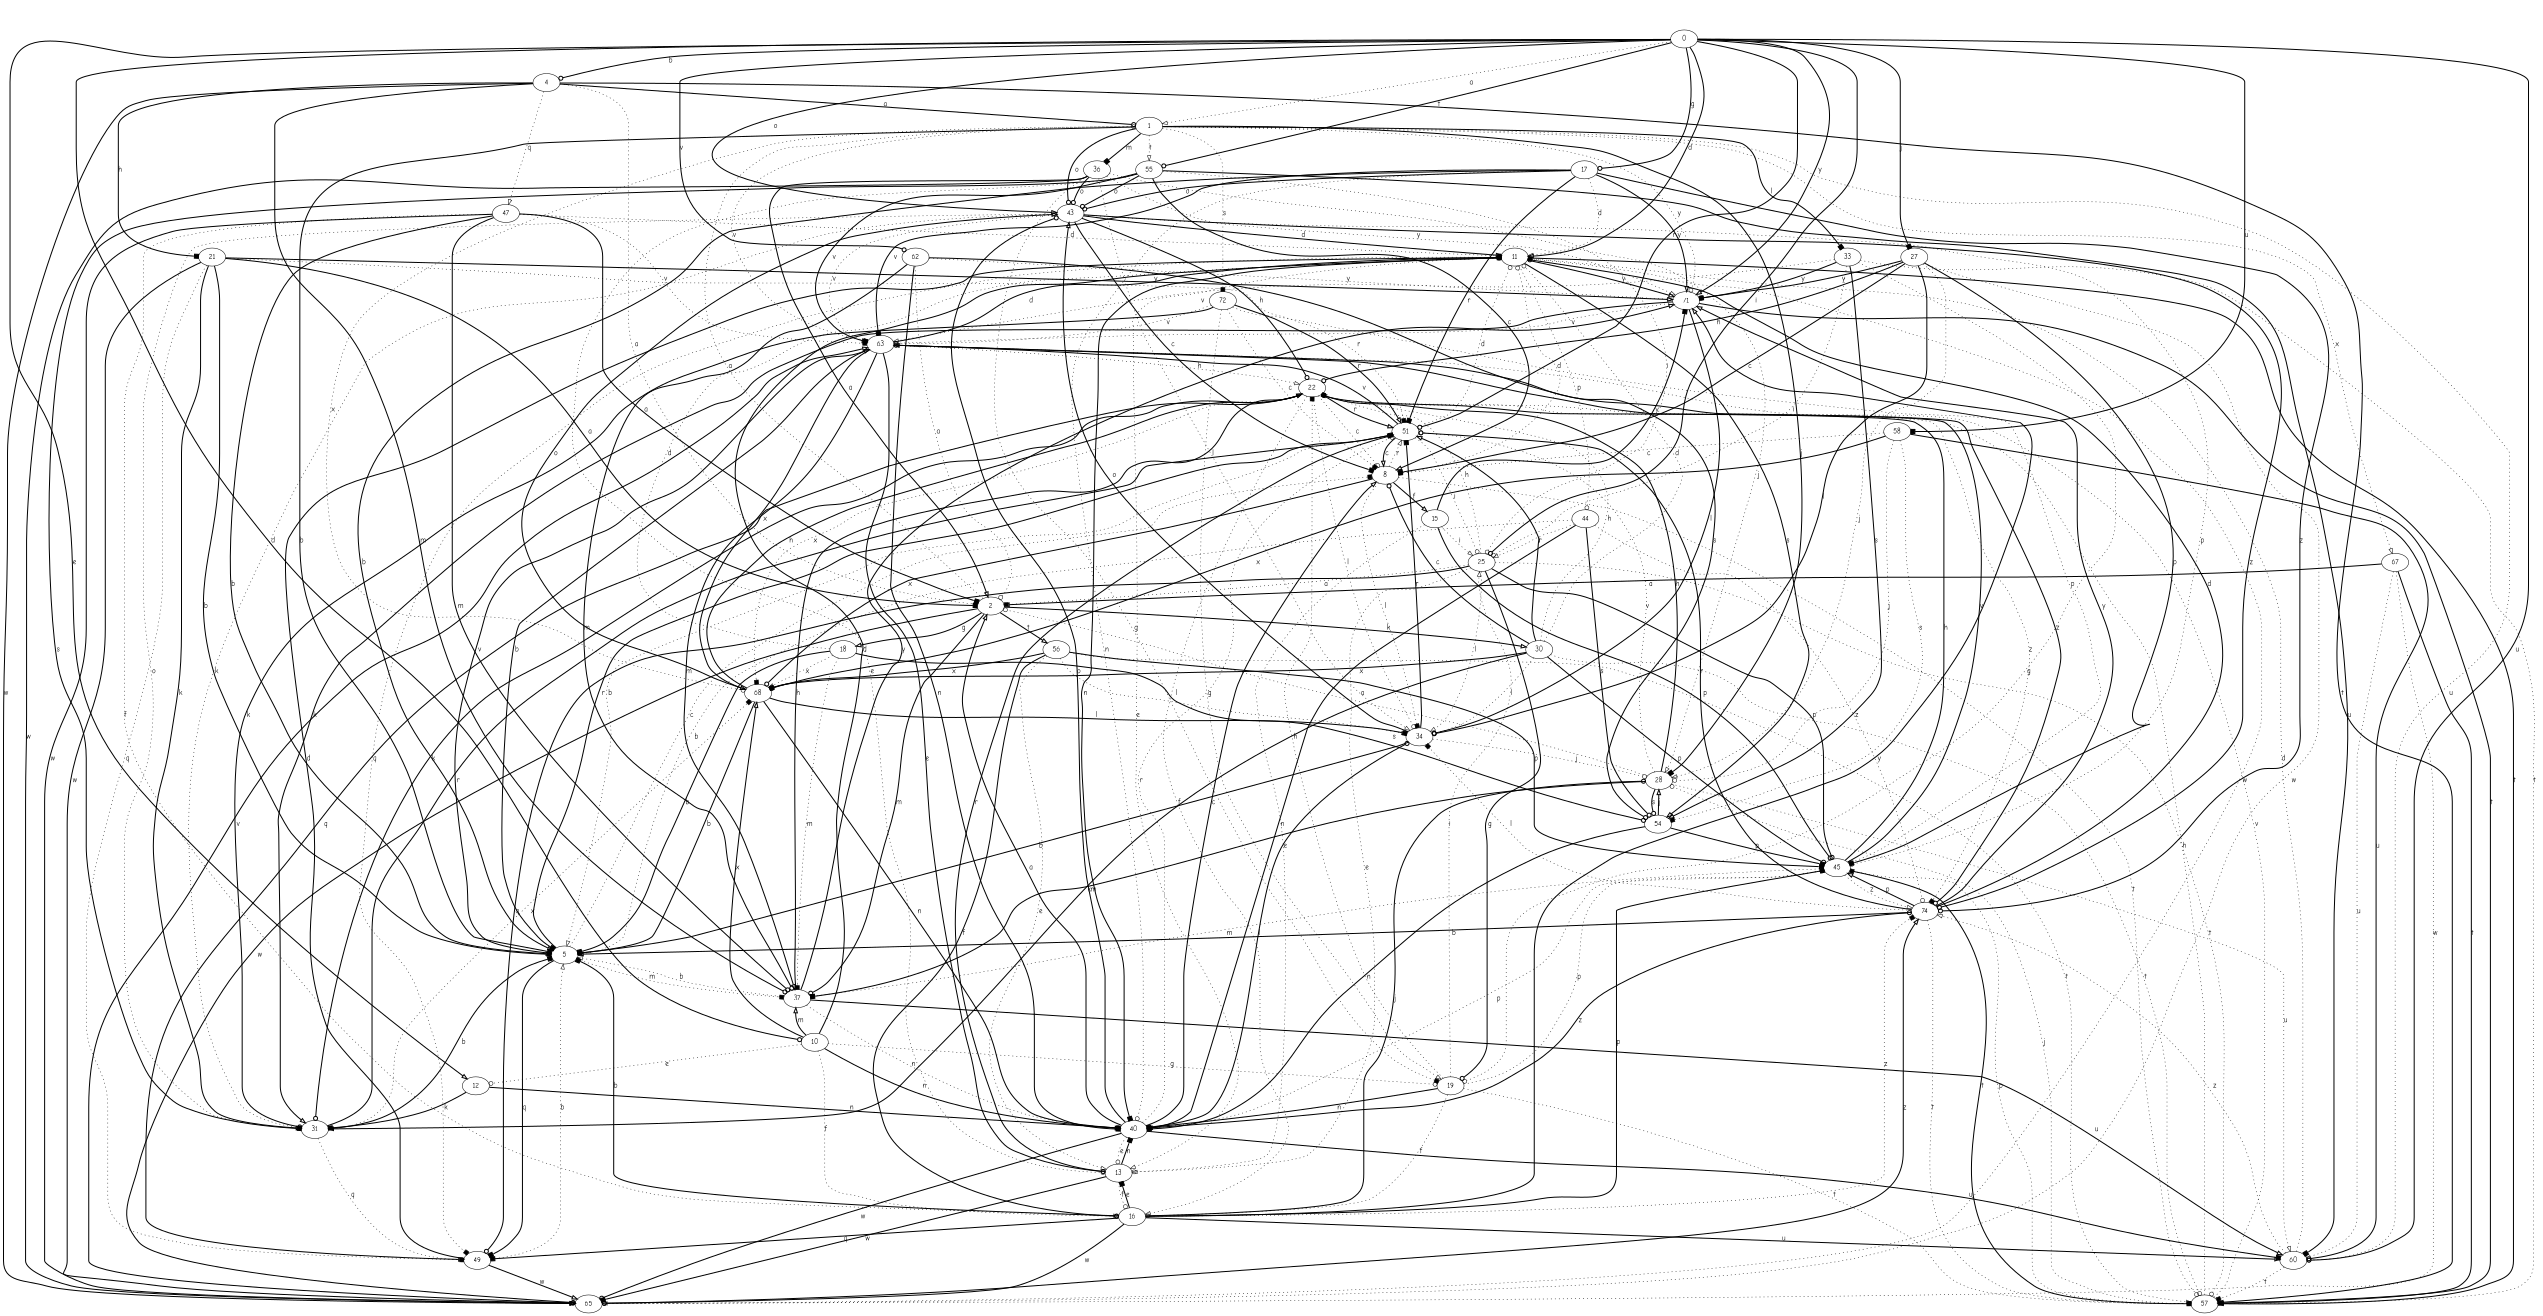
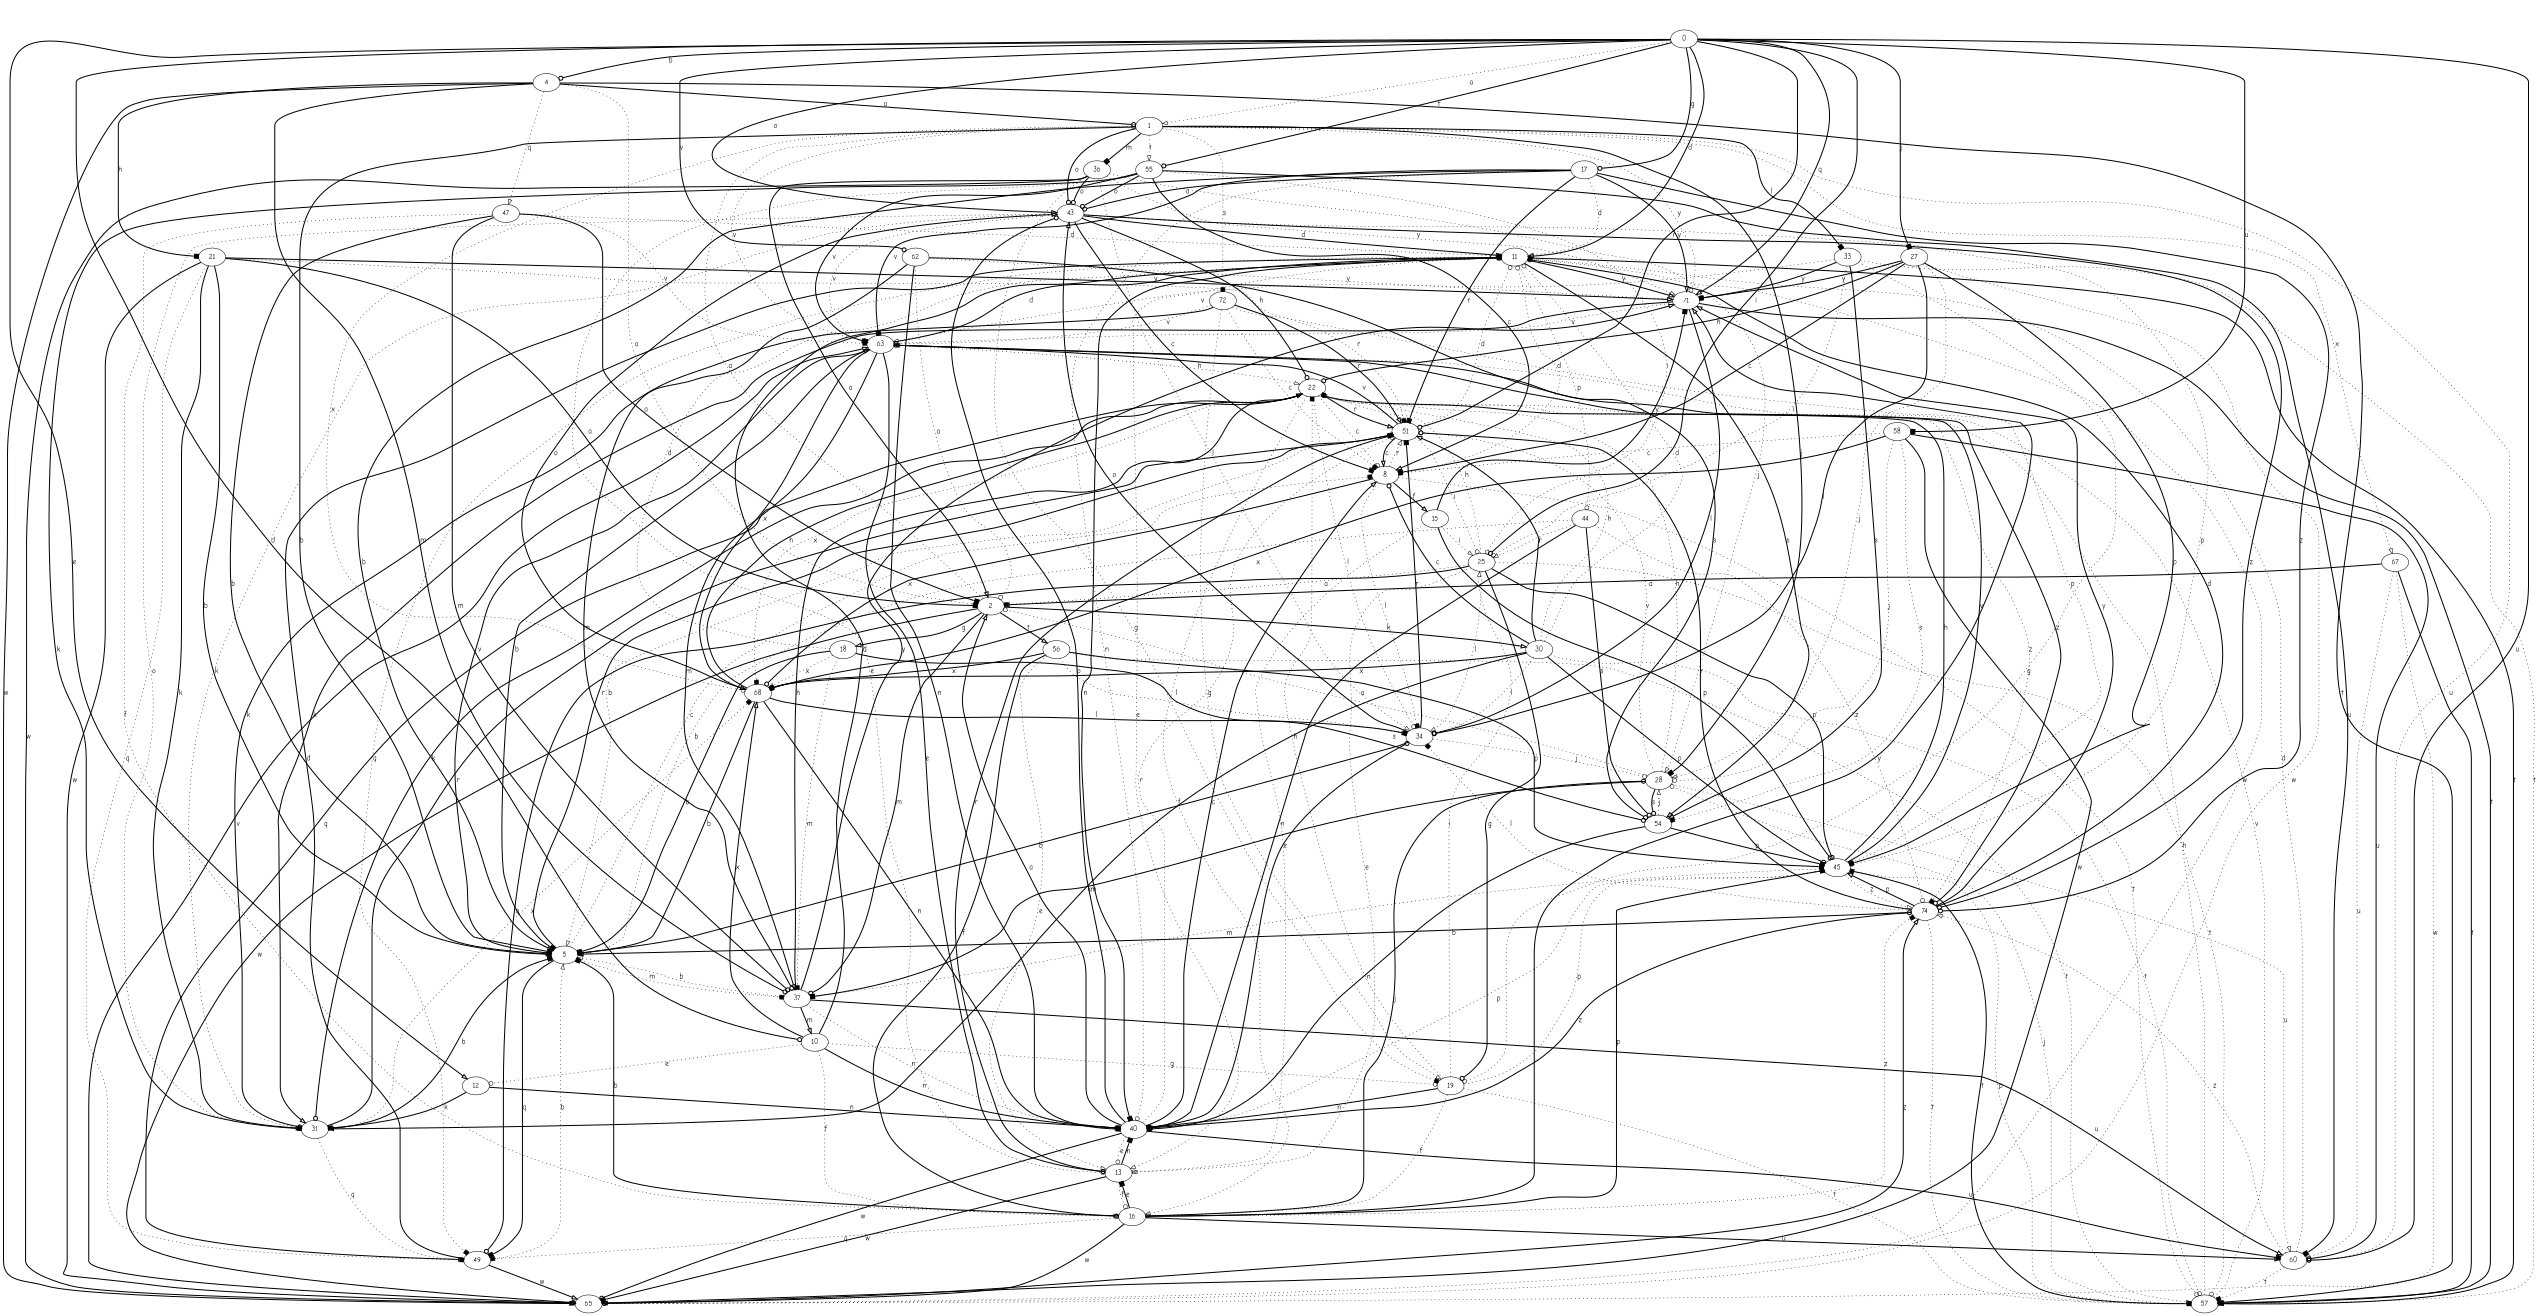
edge "0" -> "71": label "y" -> "q"
edge "28" -> "22": style bold -> dotted
edge "55" -> "31": label "s" -> "k"
edge "54" -> "28": style bold -> dotted
edge "47" -> "65": now "58" -> "65"
edge "10" -> "37": reversed
edge "16" -> "49": style bold -> dotted
